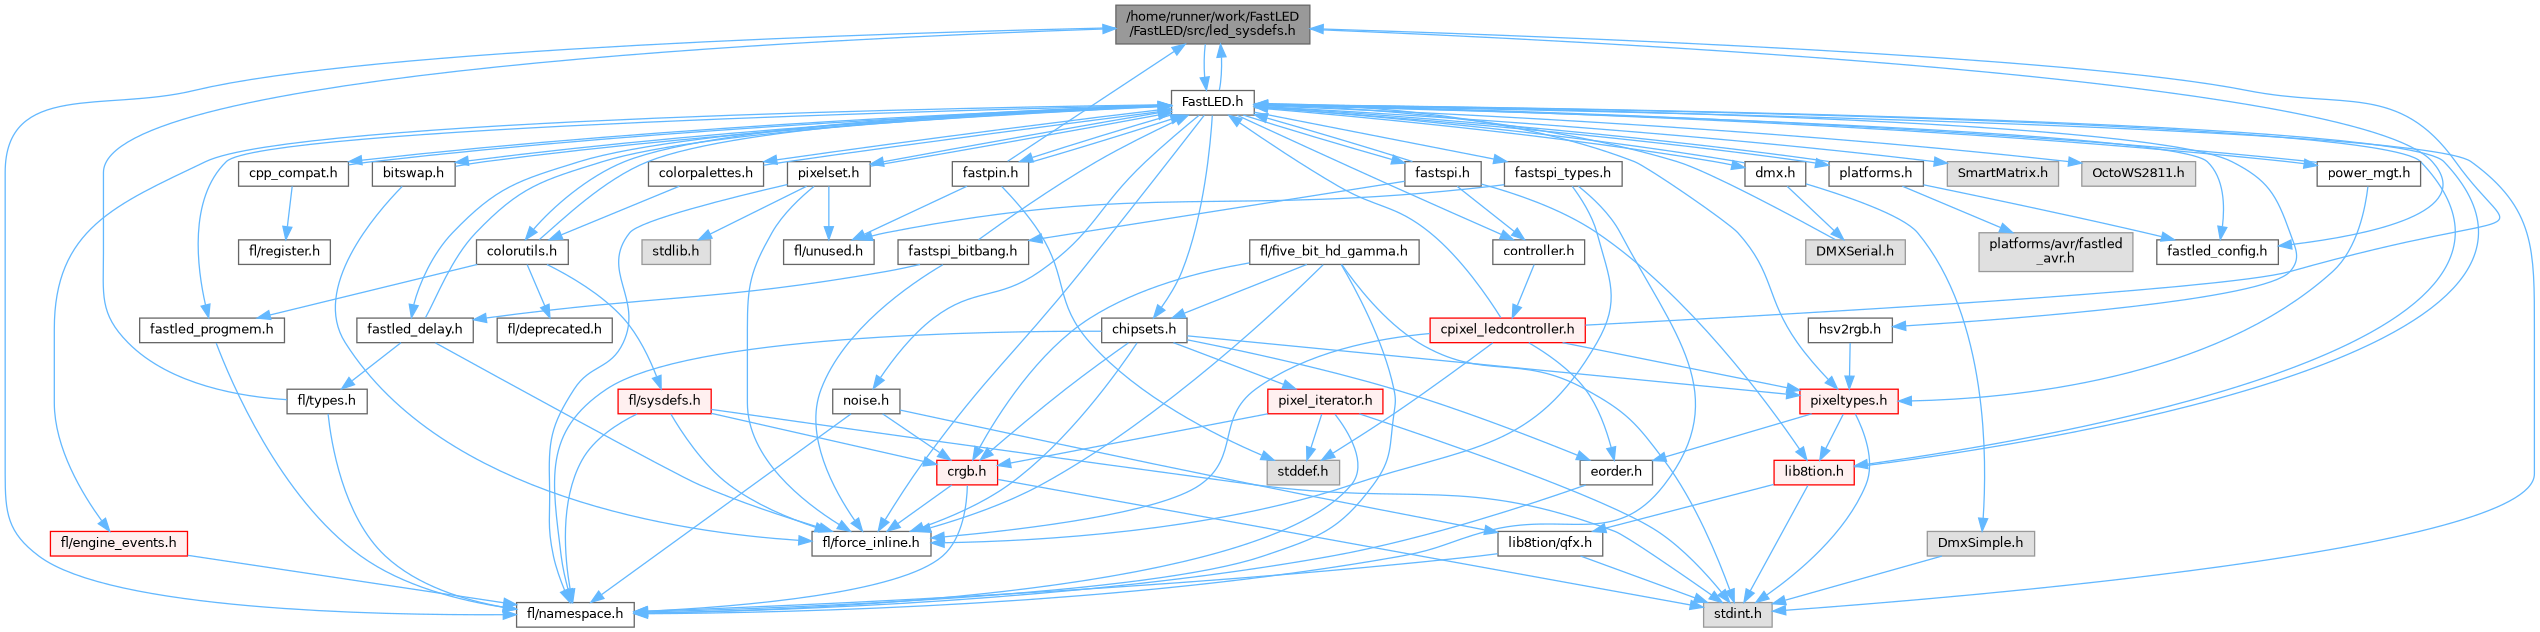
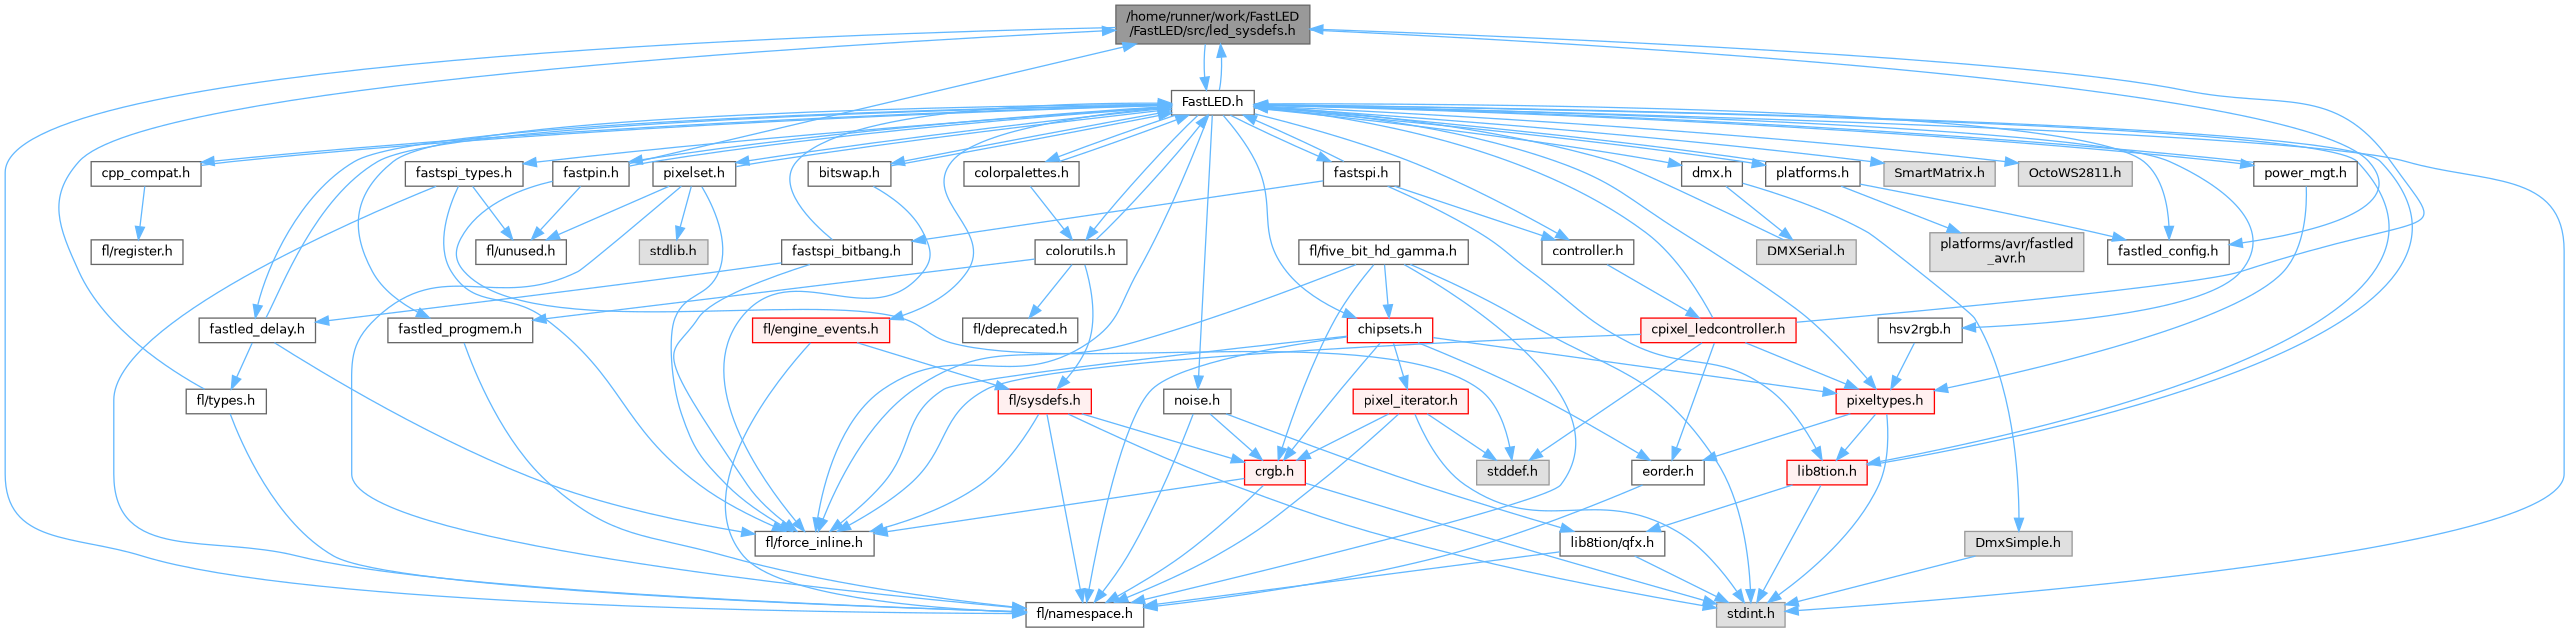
edge "dmx.h" -> "FastLED.h": removed
node "chipsets.h": color grey40 -> red
edge "fl/engine_events.h" -> "fl/sysdefs.h": added
